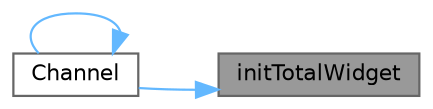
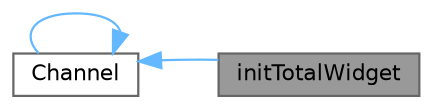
edge "Channel" -> "initTotalWidget": reversed
